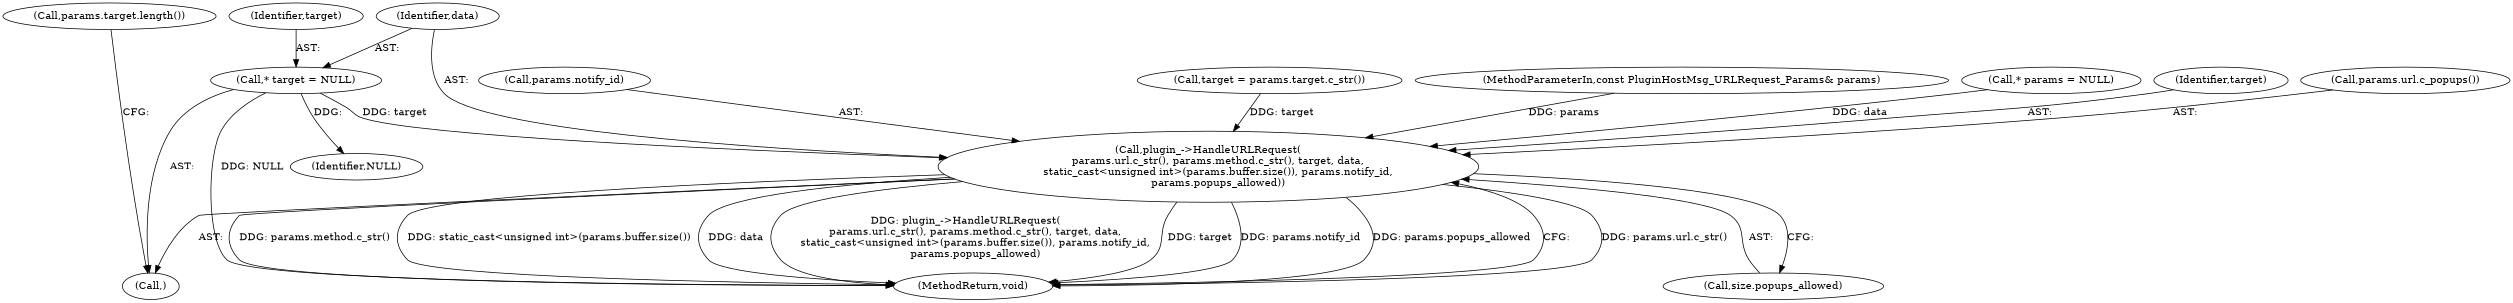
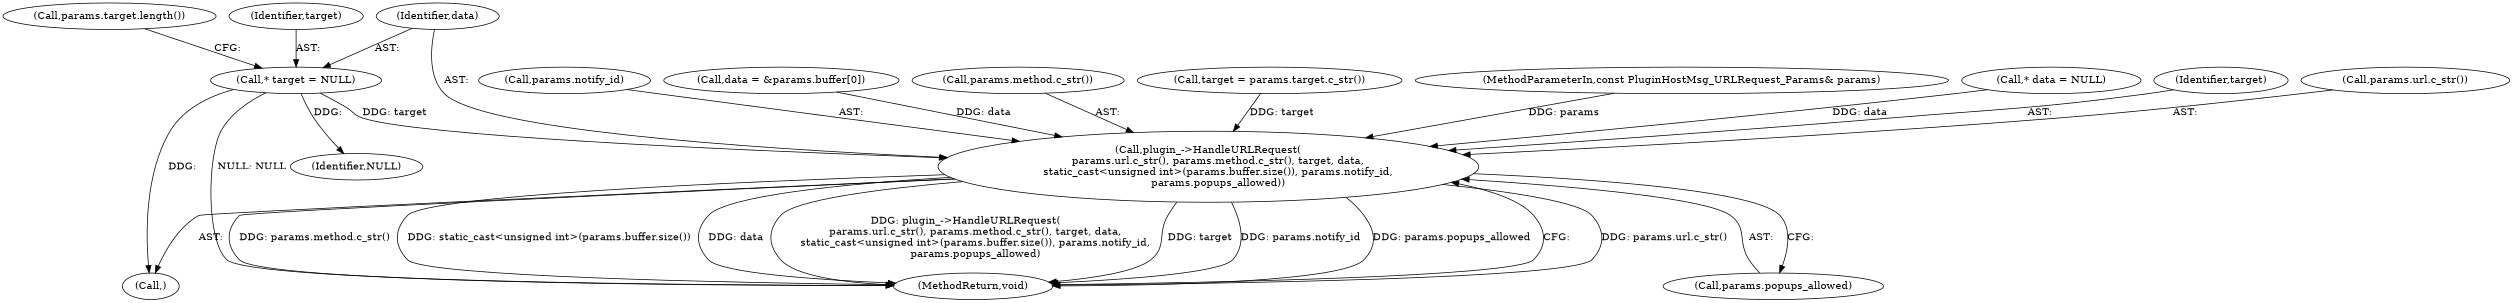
node "(Call,data = &params.buffer[0])": added
node "(Call,params.method.c_str())": added
node "(Call,* params = NULL)": label "(Call,* params = NULL)" -> "(Call,* data = NULL)"
node "(Call,params.url.c_popups())": label "(Call,params.url.c_popups())" -> "(Call,params.url.c_str())"
edge "(Call,params.target.length())" -> "(Call,)": now "(Call,params.target.length())" -> "(Call,* target = NULL)"
edge "(Call,* target = NULL)" -> "(Call,)": label "AST: " -> "DDG: "
edge "(Call,* target = NULL)" -> "(MethodReturn,void)": label "DDG: NULL" -> "NULL: NULL"
node "(Call,size.popups_allowed)": label "(Call,size.popups_allowed)" -> "(Call,params.popups_allowed)"
